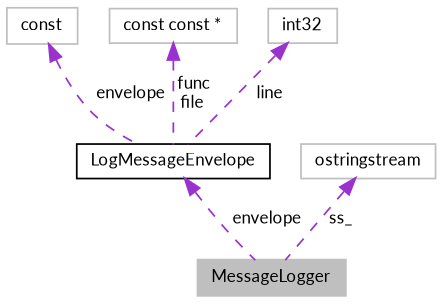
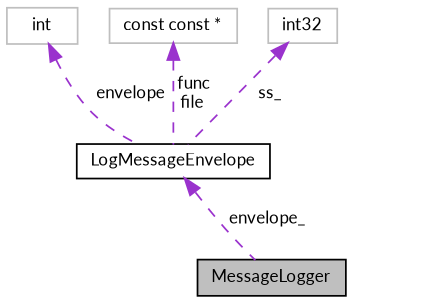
node "const": label "const" -> "int"
edge "LogMessageEnvelope" -> "int32": label " line" -> " ss_"
node "ostringstream": removed
edge "MessageLogger" -> "LogMessageEnvelope": label " envelope" -> " envelope_"
node "MessageLogger": color grey75 -> black
